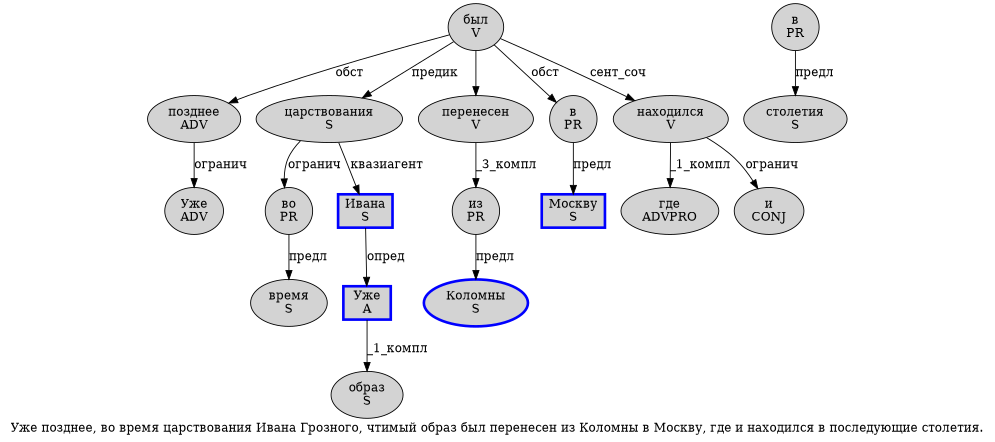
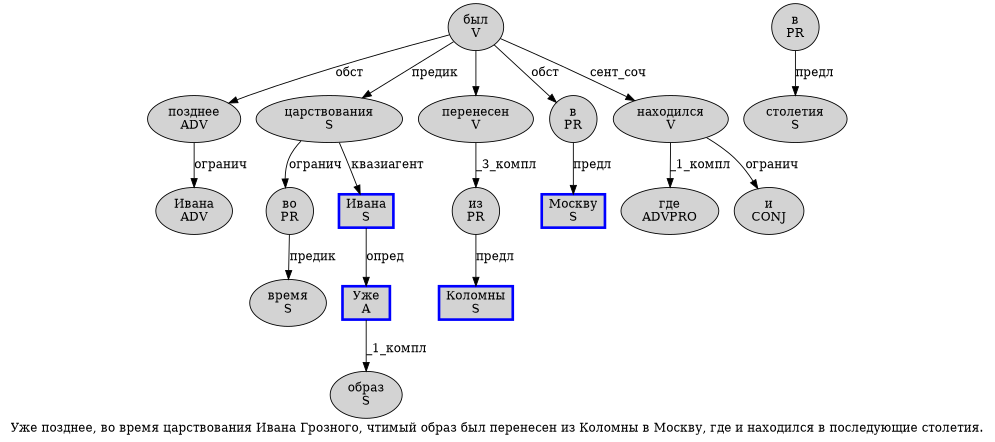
node "Уже ADV": label "Уже ADV" -> "Ивана ADV"
edge "во PR" -> "время S": label "предл" -> "предик"
node "Коломны S": shape ellipse -> box
